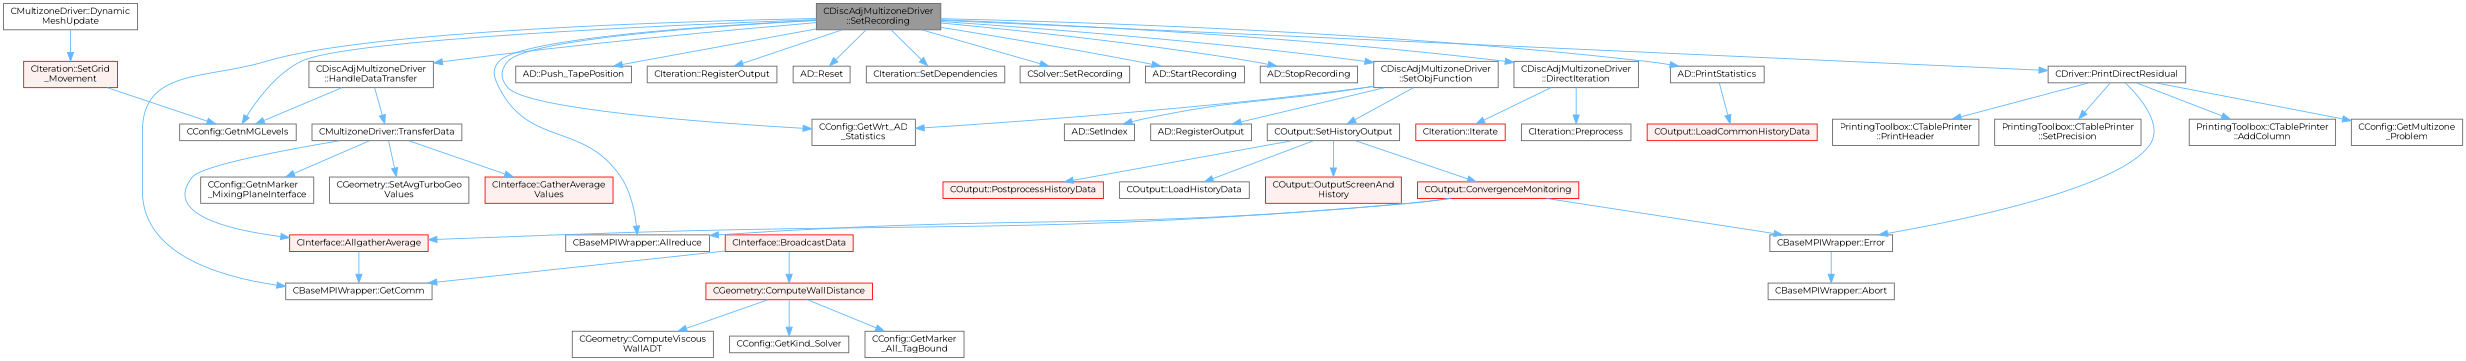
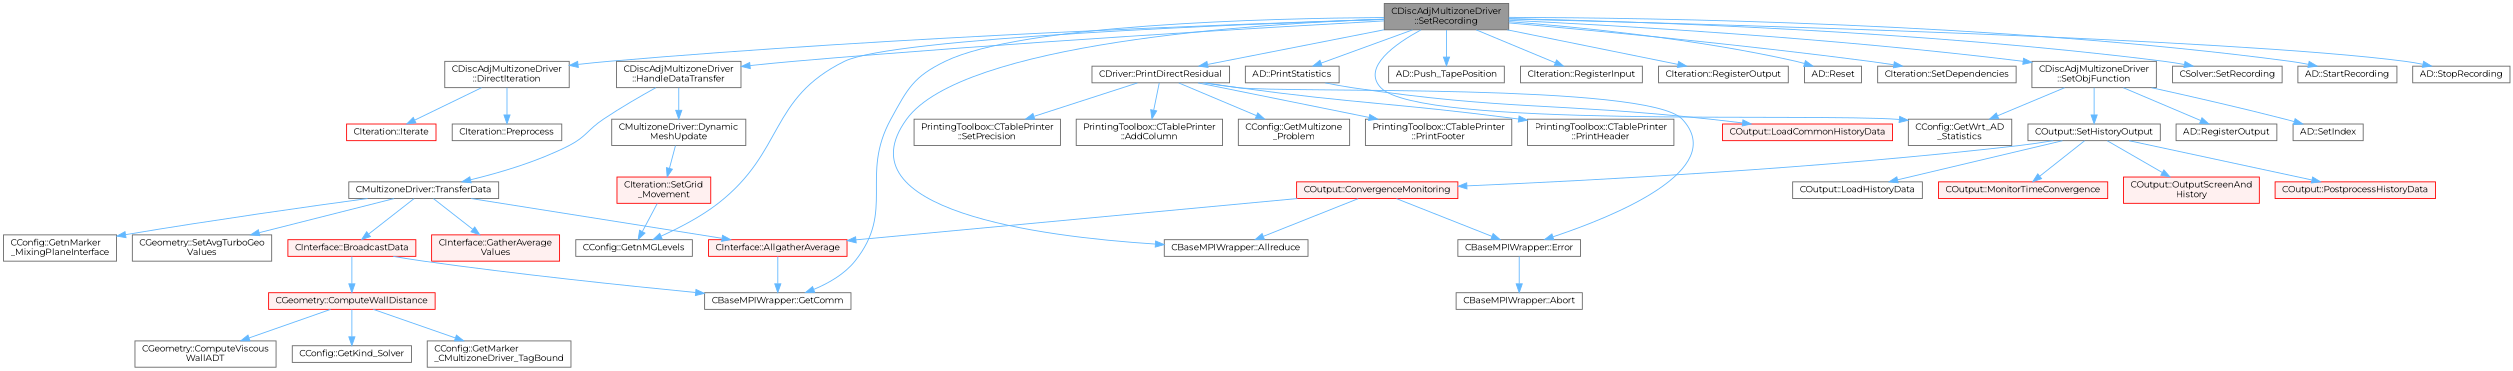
node "CIteration::RegisterInput": added
edge "CDiscAdjMultizoneDriver ::HandleDataTransfer" -> "CConfig::GetnMGLevels": now "CDiscAdjMultizoneDriver ::HandleDataTransfer" -> "CMultizoneDriver::Dynamic MeshUpdate"
node "PrintingToolbox::CTablePrinter ::PrintFooter": added
node "COutput::MonitorTimeConvergence": added
edge "CMultizoneDriver::TransferData" -> "CInterface::BroadcastData": added
node "CConfig::GetMarker _All_TagBound": label "CConfig::GetMarker _All_TagBound" -> "CConfig::GetMarker _CMultizoneDriver_TagBound"
